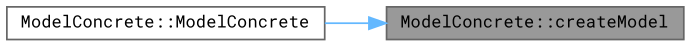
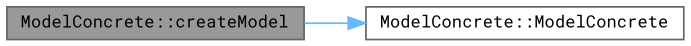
edge "ModelConcrete::ModelConcrete" -> "ModelConcrete::createModel": reversed
